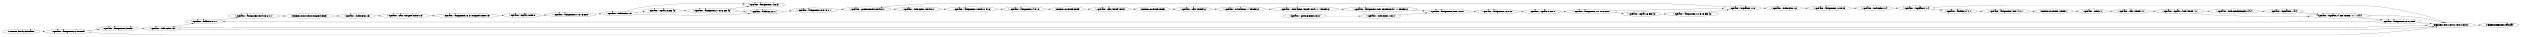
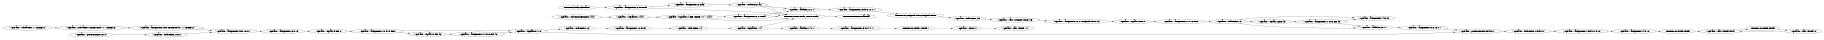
edge "(<operator>.cast,(_BYTE)v2)" -> "(<operator>.subtraction,1 - (_BYTE)v2)": now "(<operator>.cast,(_BYTE)v2)" -> "(<operator>.cast,(_BYTE)result)"
node "(<operator>.equals,v4 == (_BYTE *)-1)": removed
node "(UNKNOWN,int __int8,unsigned __int8)": label "(UNKNOWN,int __int8,unsigned __int8)" -> "(UNKNOWN,unsigned __int8,unsigned __int8)"
